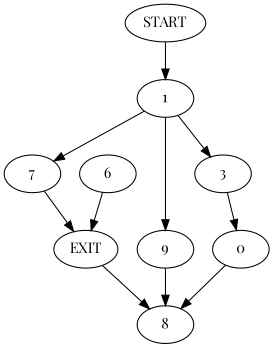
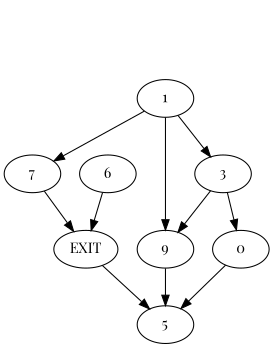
node "START": removed
edge "3" -> "9": added
node "8": label "8" -> "5"
